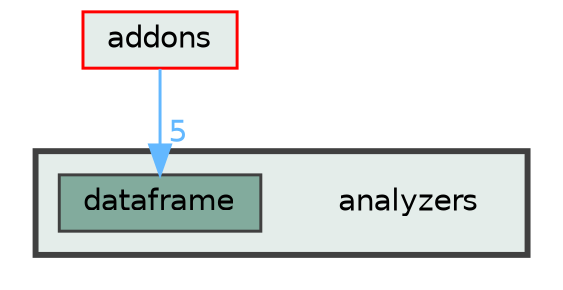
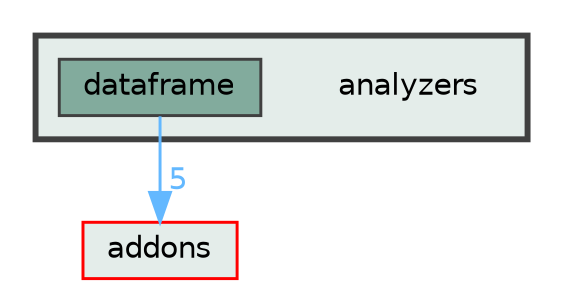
edge "addons" -> "dataframe": reversed
